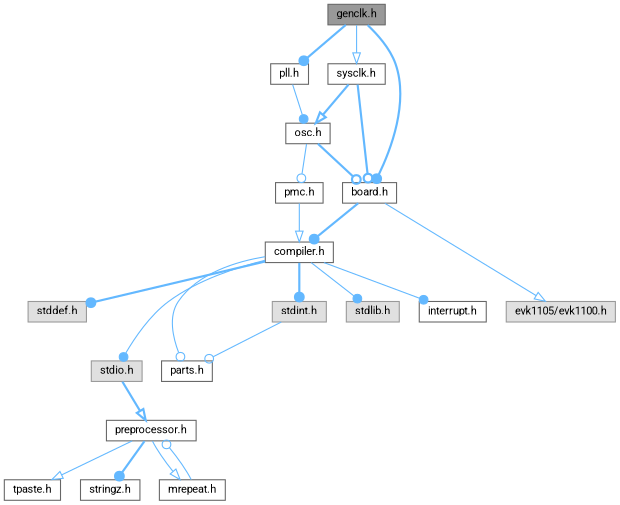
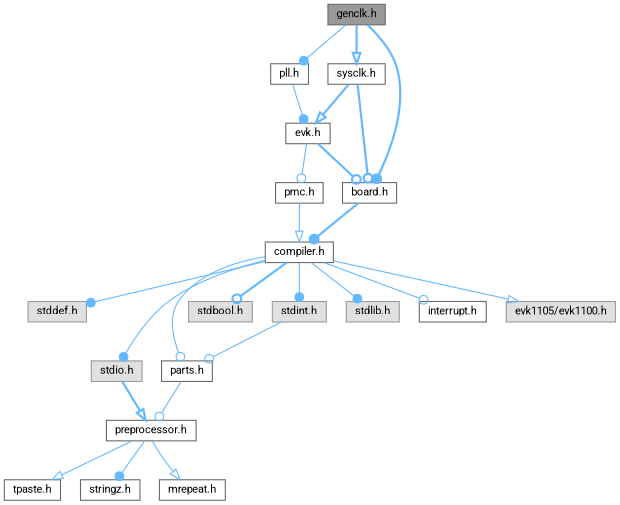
edge "genclk.h" -> "sysclk.h": style solid -> bold
edge "genclk.h" -> "pll.h": style bold -> solid
node "osc.h": label "osc.h" -> "evk.h"
edge "board.h" -> "evk1105/evk1100.h": now "compiler.h" -> "evk1105/evk1100.h"
edge "compiler.h" -> "stdint.h": style bold -> solid
edge "compiler.h" -> "interrupt.h": arrowhead dot -> odot
edge "compiler.h" -> "stddef.h": style bold -> solid
node "stdbool.h": added
edge "preprocessor.h" -> "stringz.h": style bold -> solid
edge "mrepeat.h" -> "preprocessor.h": now "parts.h" -> "preprocessor.h"
